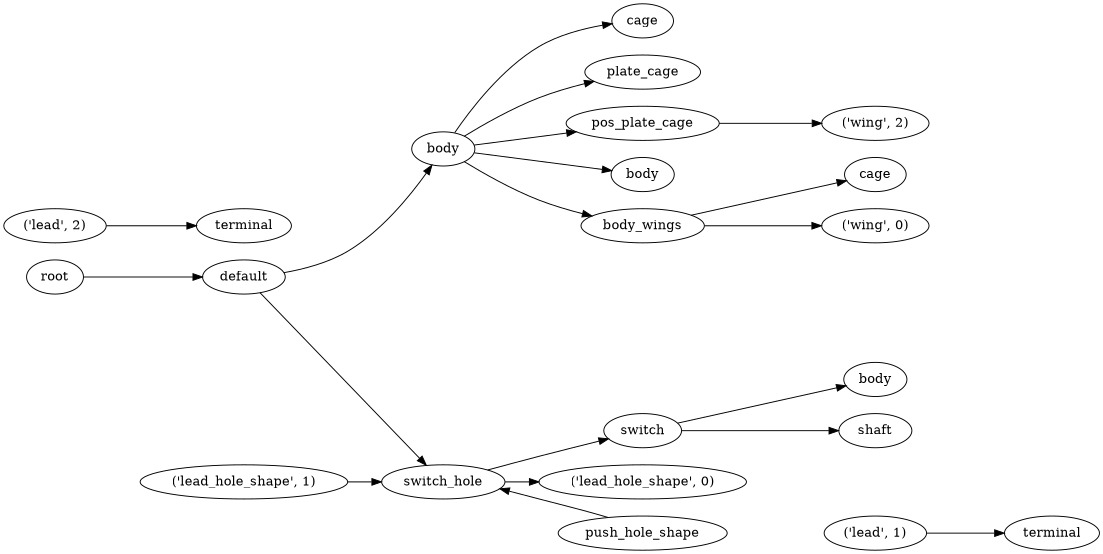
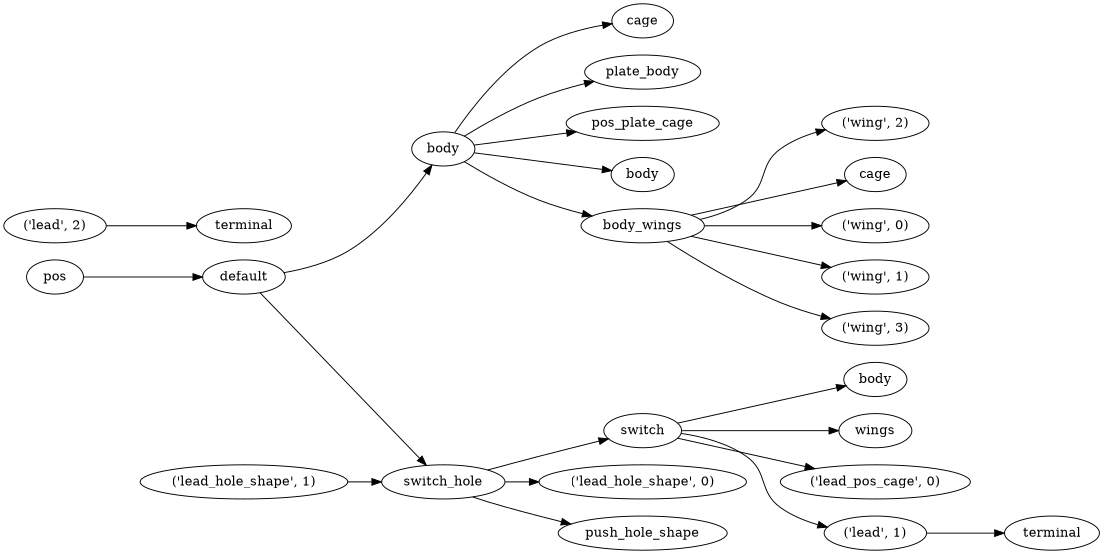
node "plate_cage": label "plate_cage" -> "plate_body"
edge "pos_plate_cage" -> "('wing', 2)": now "body_wings" -> "('wing', 2)"
node "root": label "root" -> "pos"
node "('wing', 1)": added
node "('wing', 3)": added
node "shaft": label "shaft" -> "wings"
edge "switch" -> "('lead', 1)": added
node "('lead_pos_cage', 0)": added
edge "push_hole_shape" -> "switch_hole": reversed
